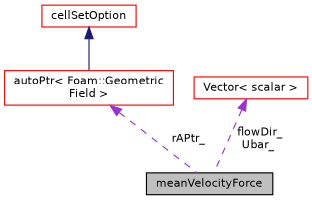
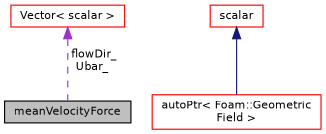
node "cellSetOption": label "cellSetOption" -> "scalar"
edge "meanVelocityForce" -> "autoPtr< Foam::Geometric Field >": removed, label "rAPtr_"
